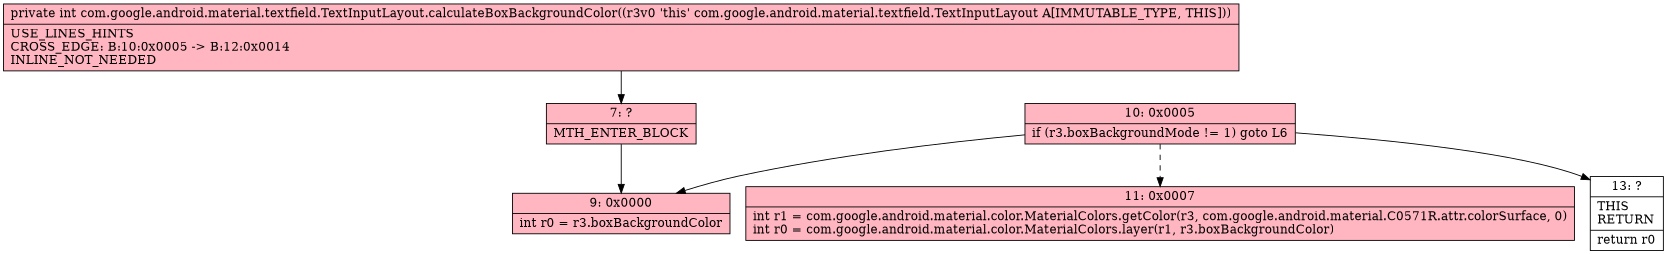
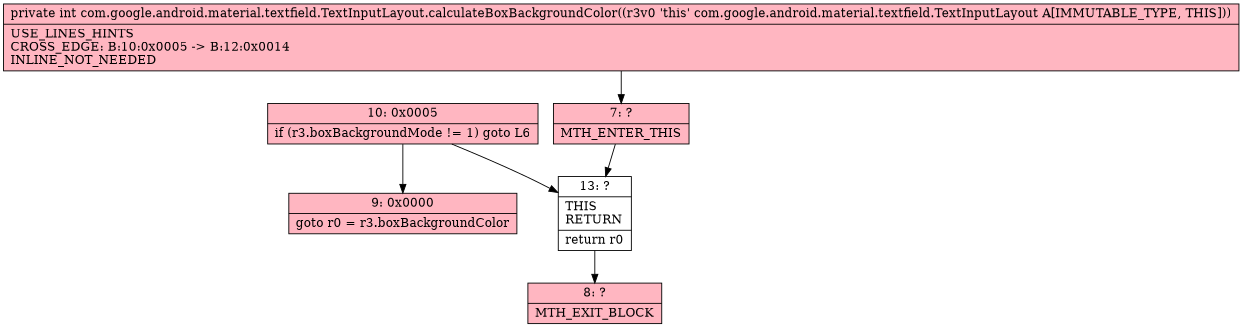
node "7: ?": text "MTH_ENTER_BLOCK" -> "MTH_ENTER_THIS"
edge "7: ?" -> "9: 0x0000": now "7: ?" -> "13: ?"
node "11: 0x0007": removed
node "9: 0x0000": text "int r0 = r3.boxBackgroundColor" -> "goto r0 = r3.boxBackgroundColor"
node "8: ?": added
